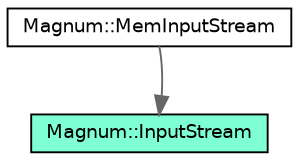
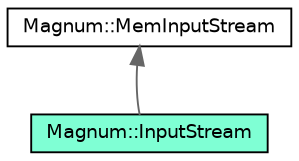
edge "Magnum::MemInputStream" -> "Magnum::InputStream": reversed
